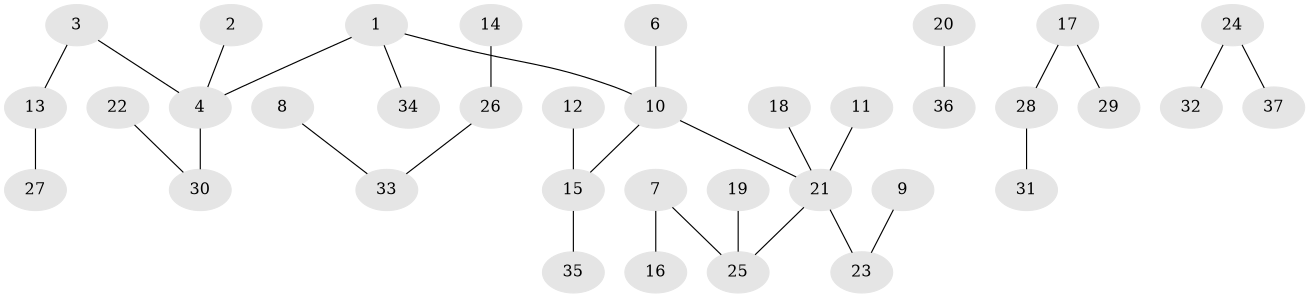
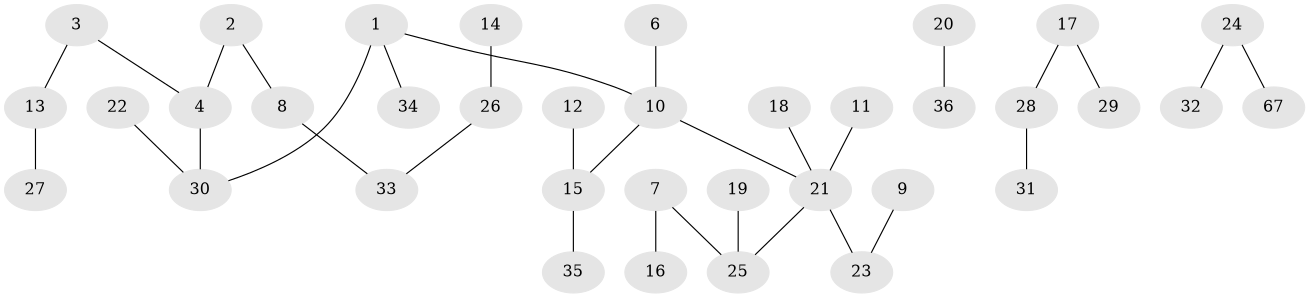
edge "2" -- "8": added
edge "1" -- "4": now "1" -- "30"
node "37": label "37" -> "67"
